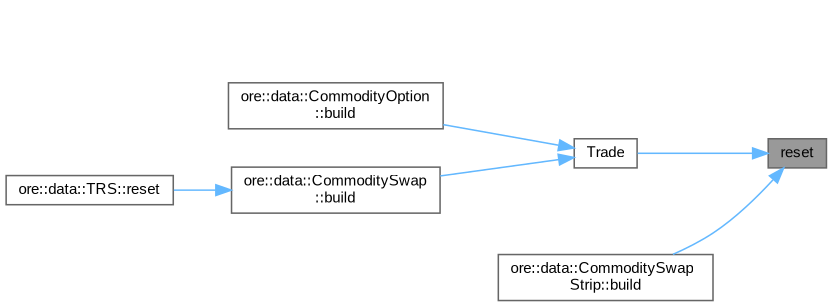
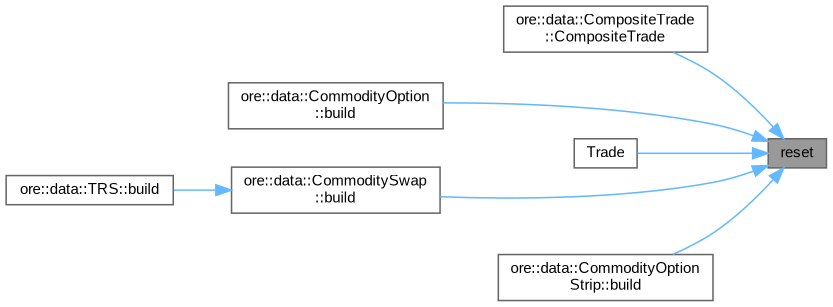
node "ore::data::CompositeTrade ::CompositeTrade": added
edge "ore::data::CommodityOption ::build" -> "Trade": now "ore::data::CommodityOption ::build" -> "reset"
edge "ore::data::CommoditySwap ::build" -> "Trade": now "ore::data::CommoditySwap ::build" -> "reset"
node "ore::data::TRS::reset": label "ore::data::TRS::reset" -> "ore::data::TRS::build"
node "ore::data::CommoditySwap Strip::build": label "ore::data::CommoditySwap Strip::build" -> "ore::data::CommodityOption Strip::build"
